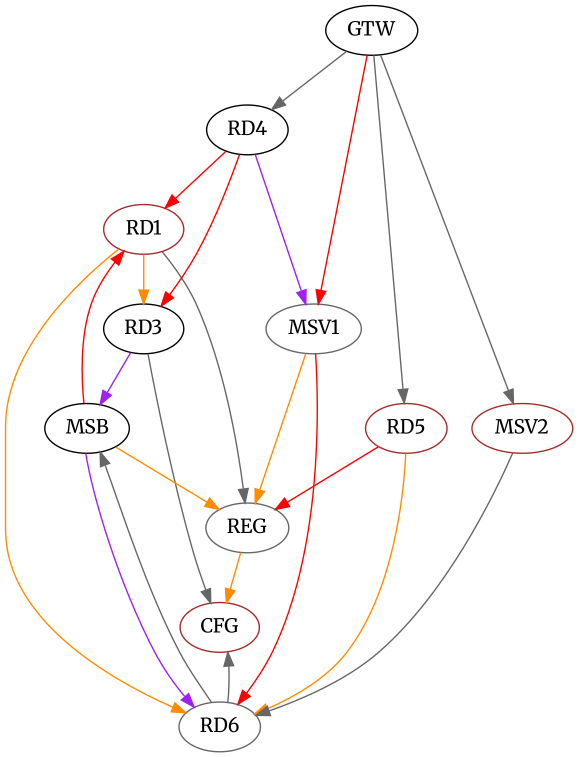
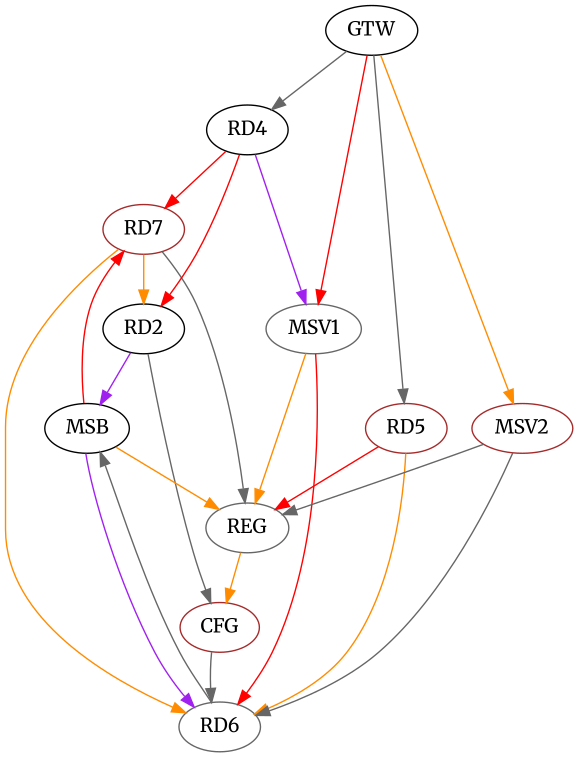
edge "GTW" -> "MSV2": color gray40 -> darkorange
node "RD1": label "RD1" -> "RD7"
node "RD3": label "RD3" -> "RD2"
edge "MSV2" -> "REG": added
edge "RD6" -> "CFG": reversed
